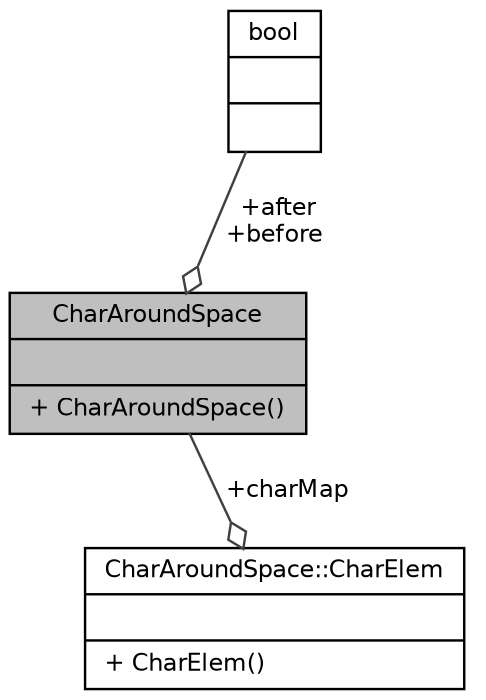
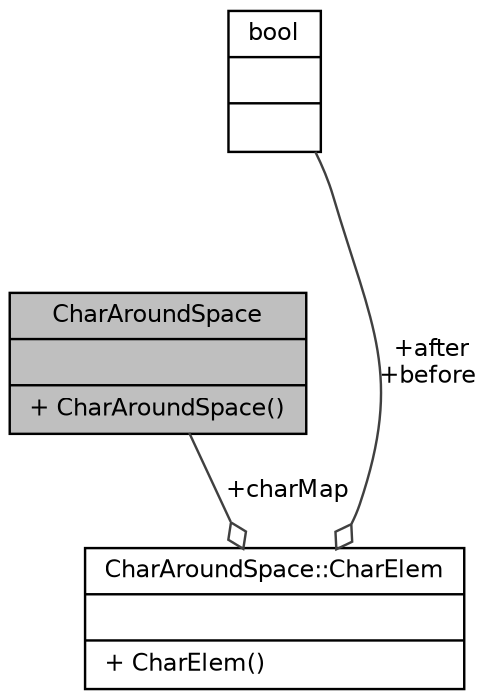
edge "bool" -> "CharAroundSpace": now "bool" -> "CharAroundSpace::CharElem"
